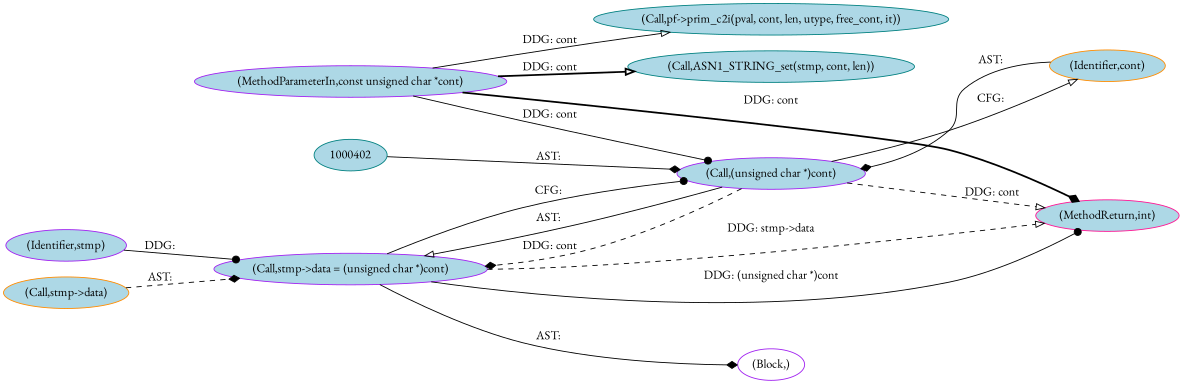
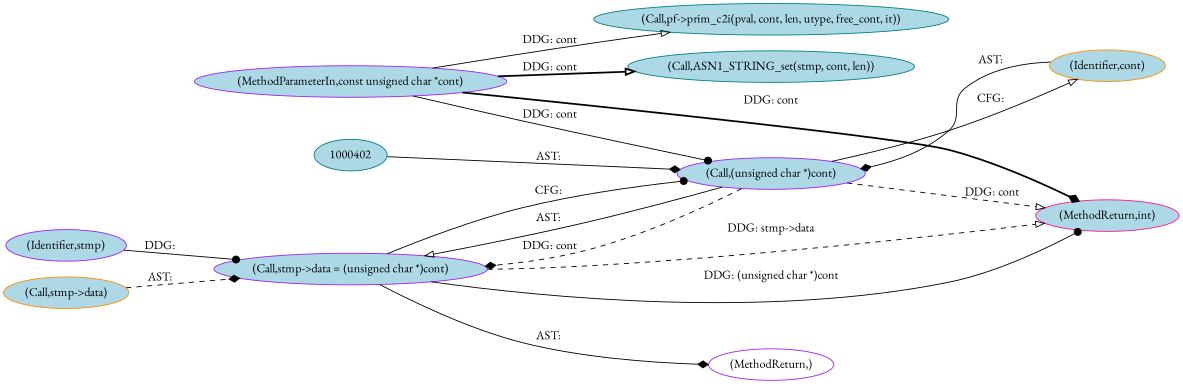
node "(Block,)": label "(Block,)" -> "(MethodReturn,)"
